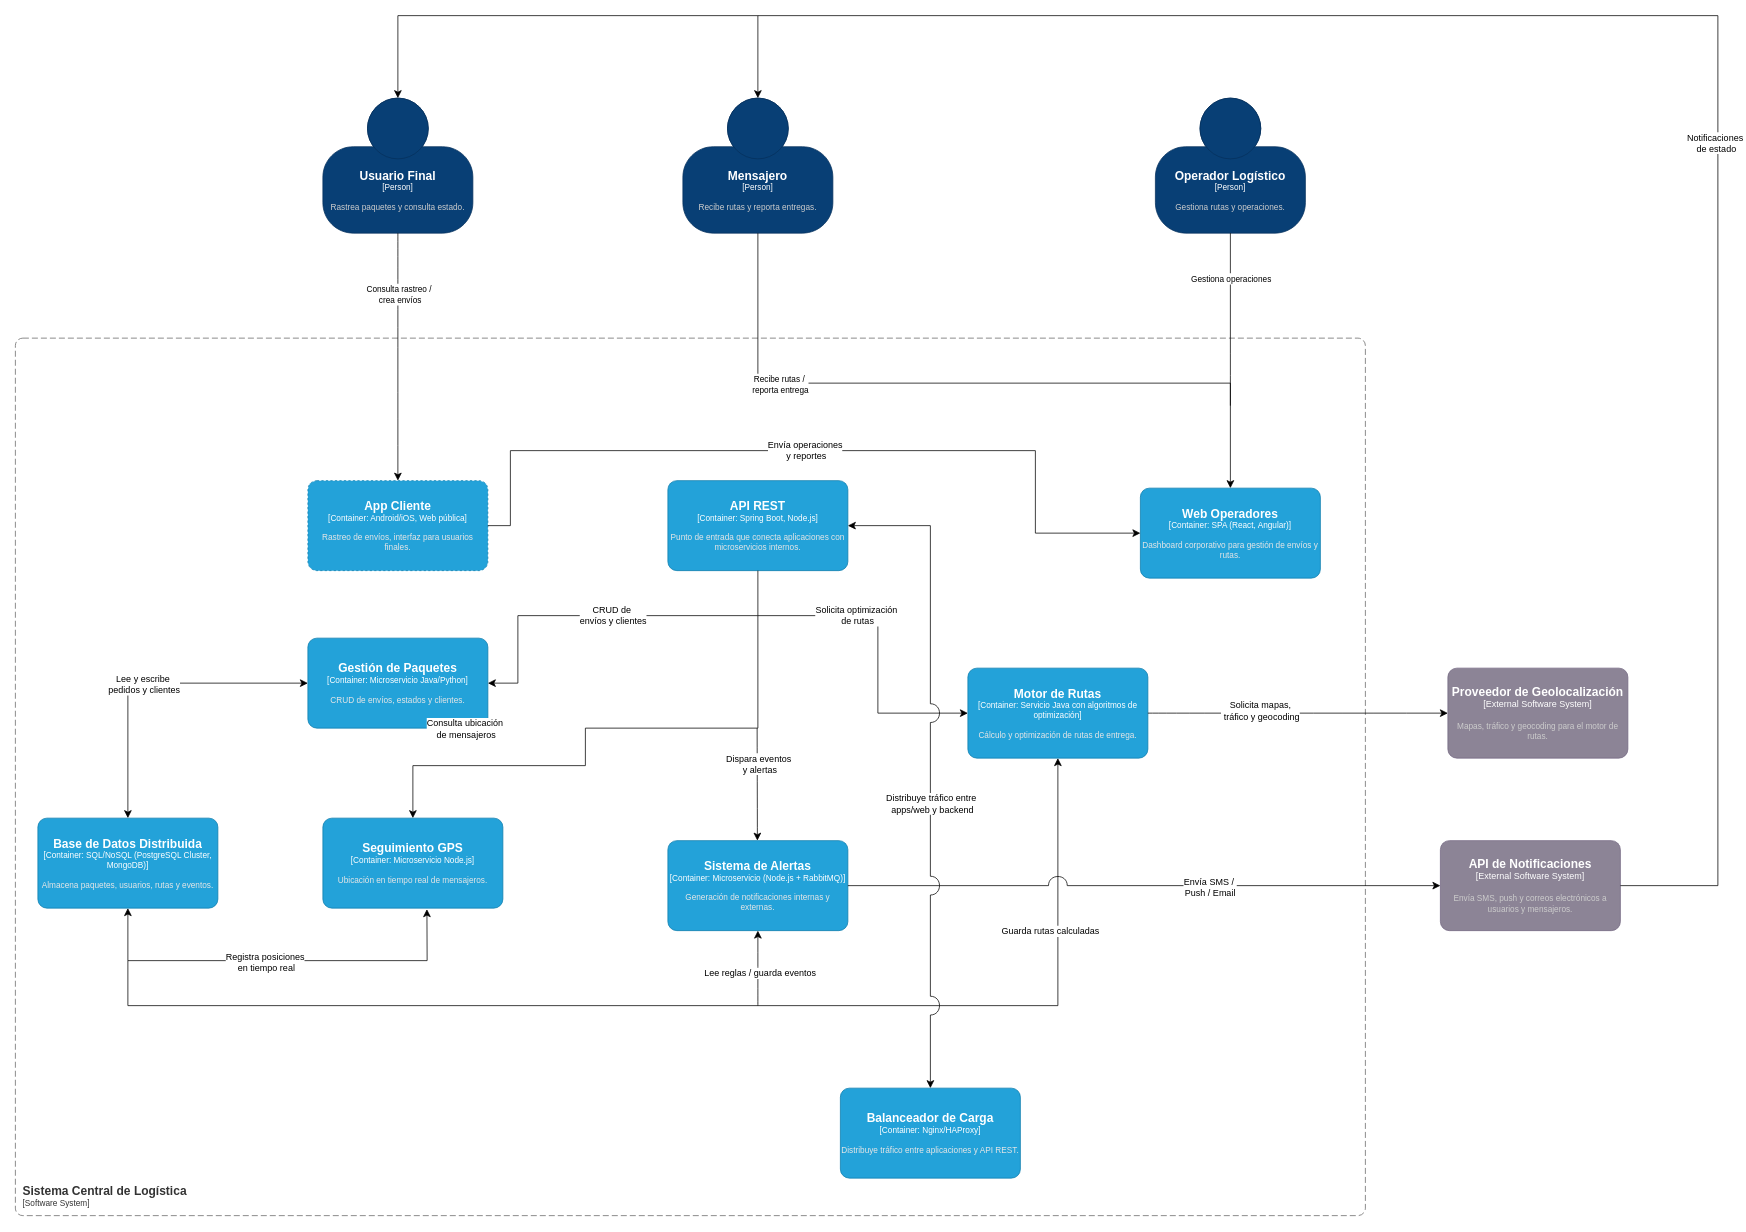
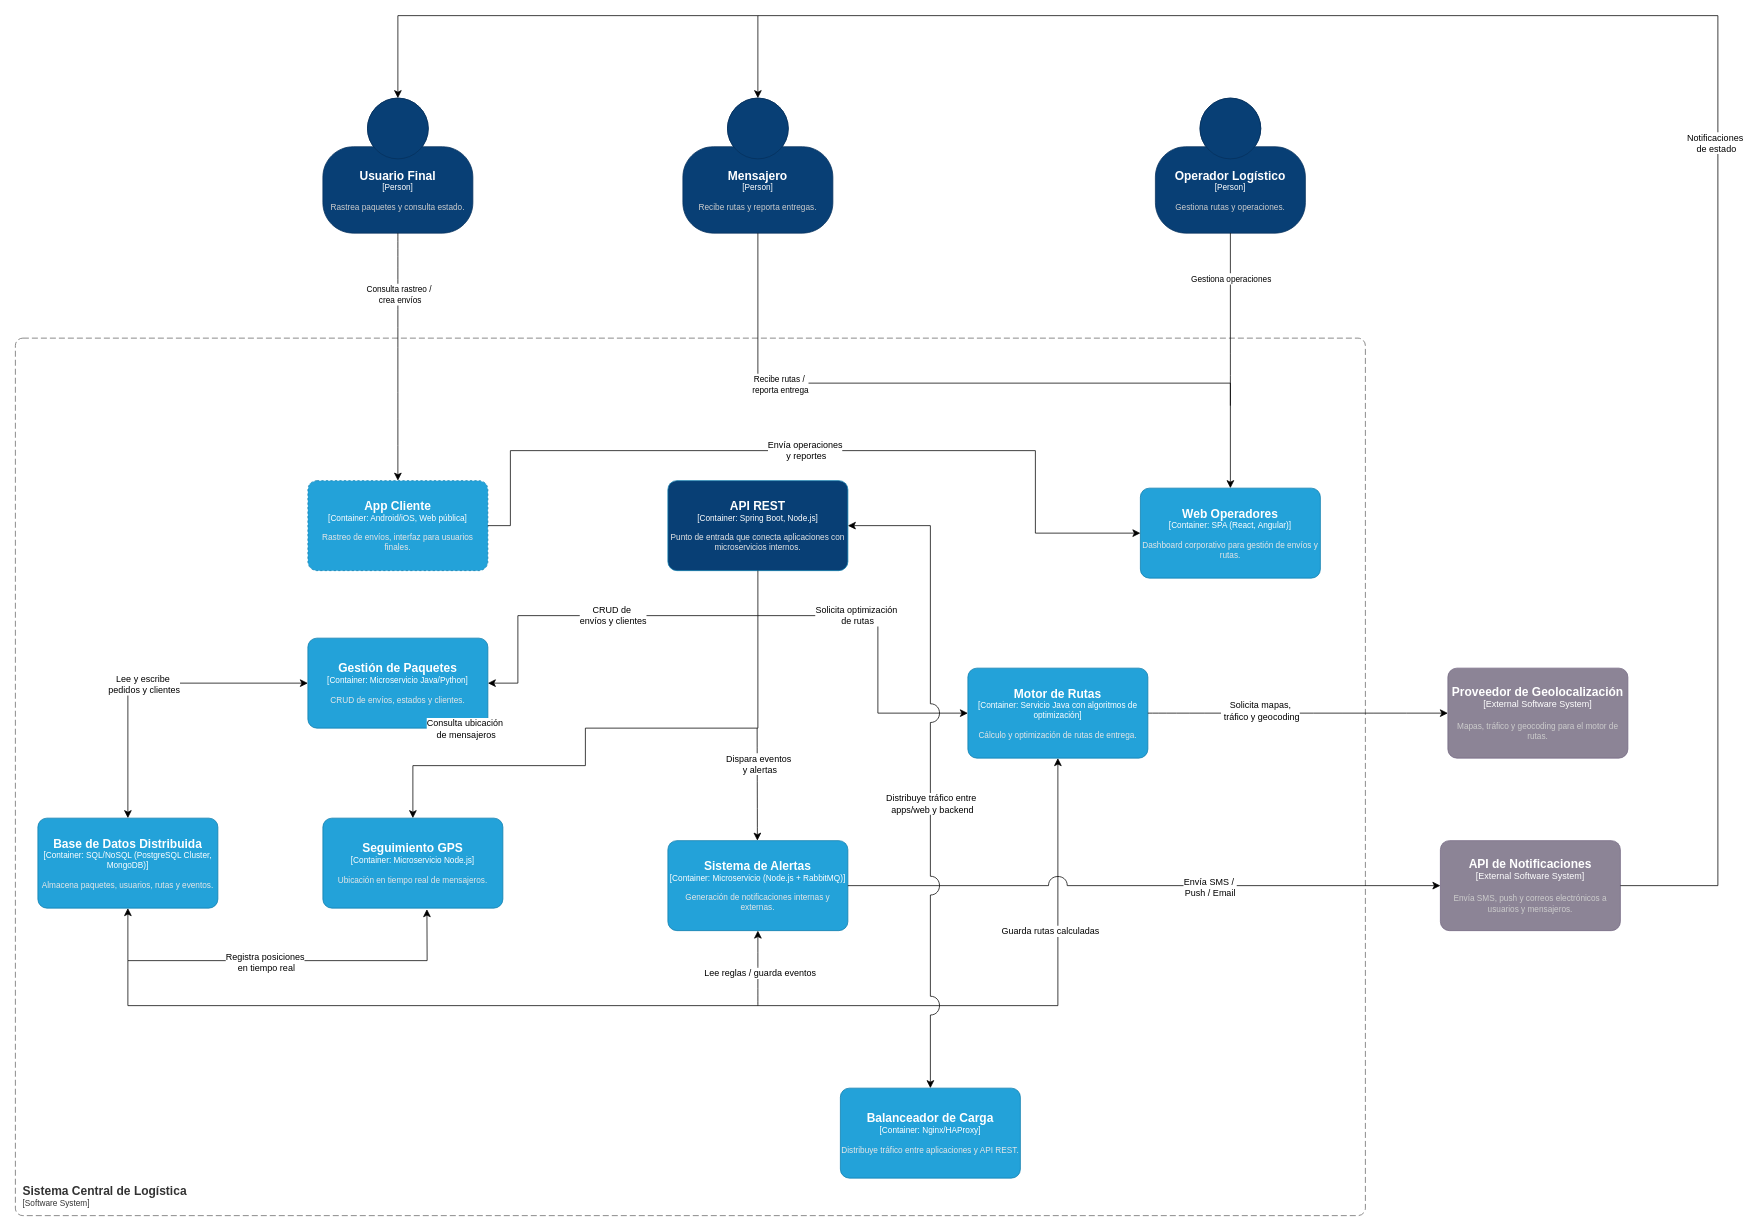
node "API REST [Container: Spring Boot, Node.js] Punto de entrada que conecta aplicaciones con microservicios internos.": fillcolor #23a2d9 -> #083f75
